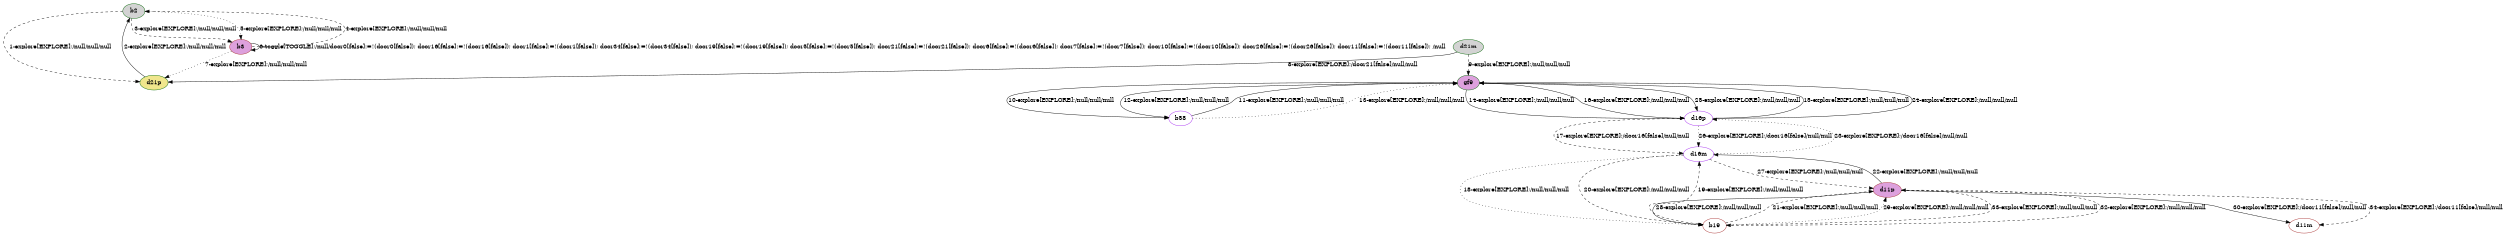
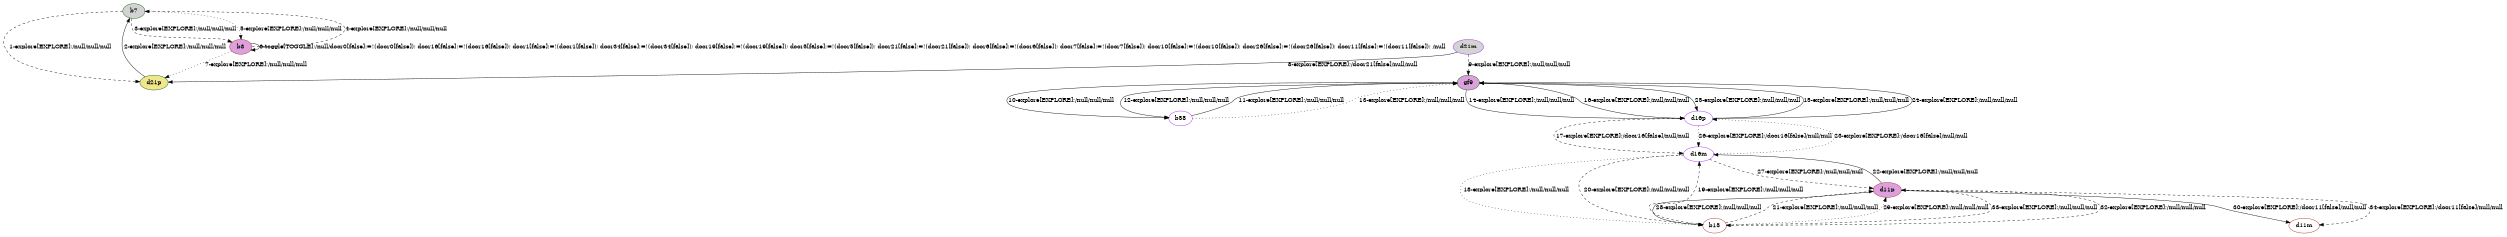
node "b2": label "b2" -> "b7"
node "d21m": color darkgreen -> purple
node "b19": label "b19" -> "b15"
